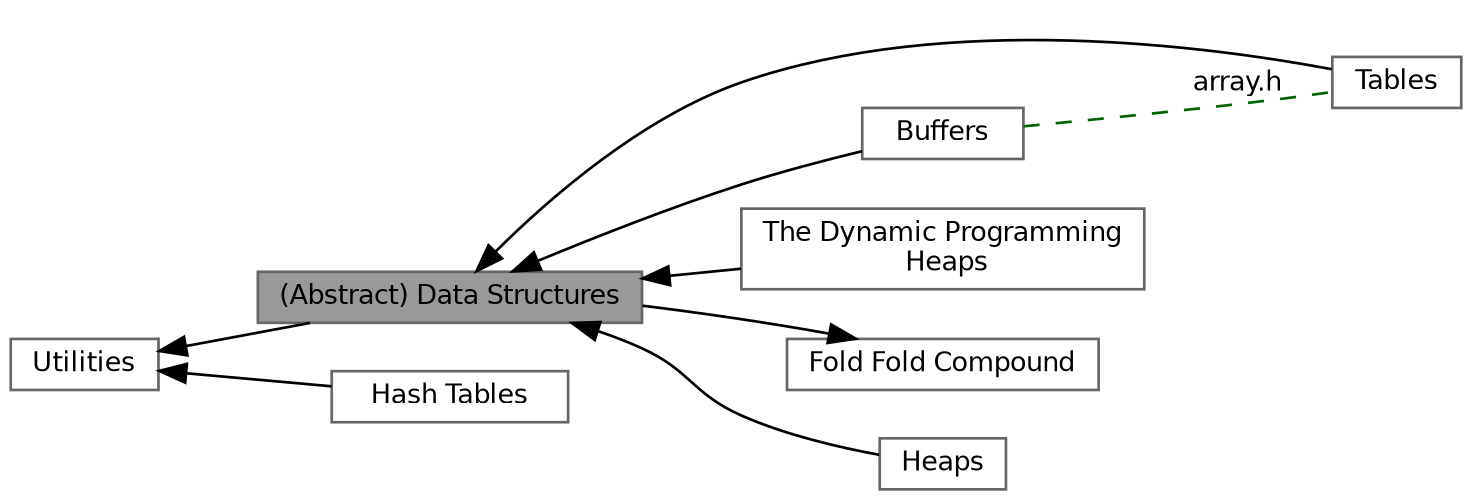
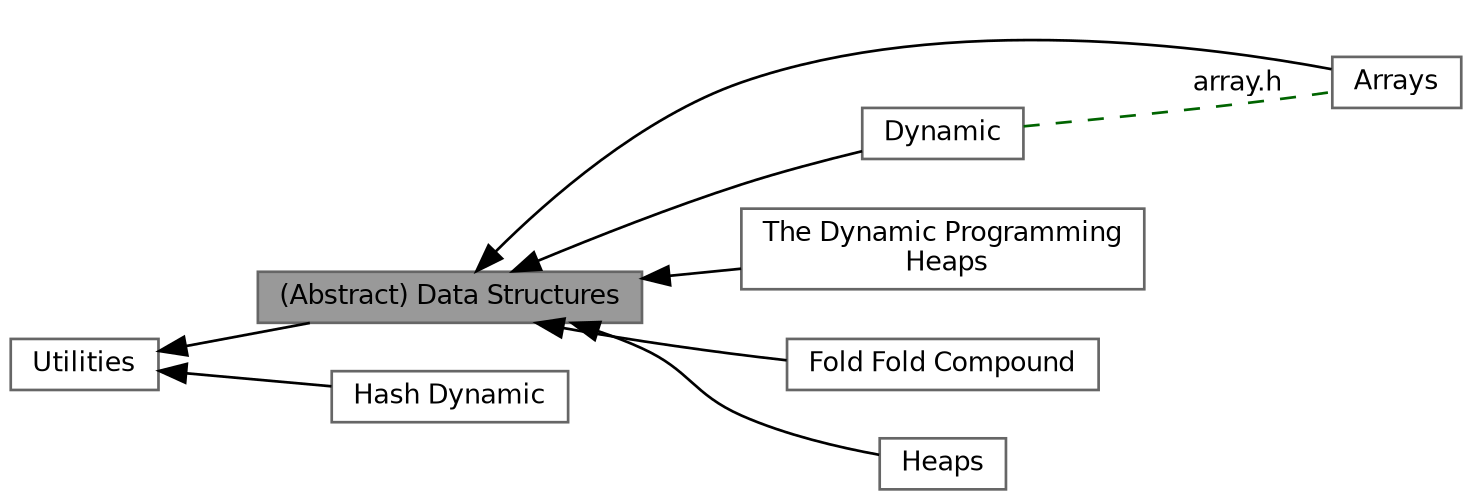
node "Tables": label "Tables" -> "Arrays"
node "Buffers": label "Buffers" -> "Dynamic"
edge "(Abstract) Data Structures" -> "Fold Fold Compound": reversed
node "Hash Tables": label "Hash Tables" -> "Hash Dynamic"
